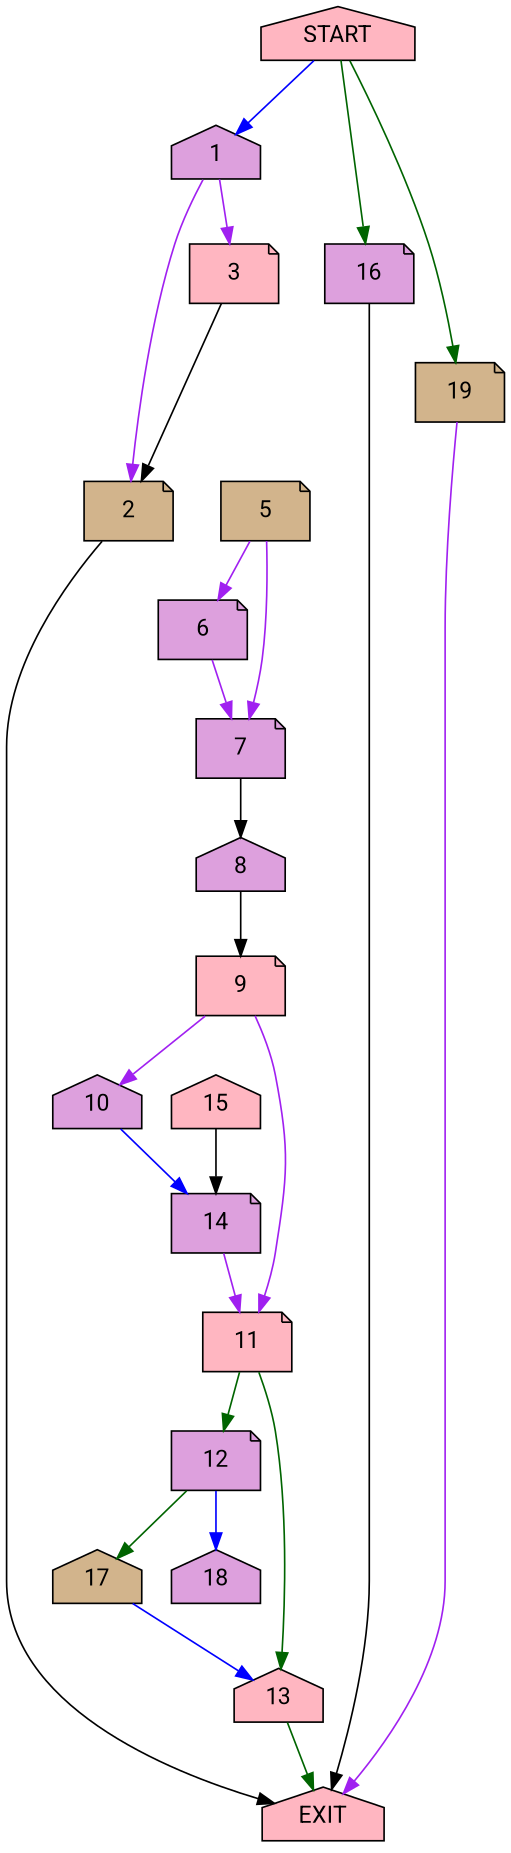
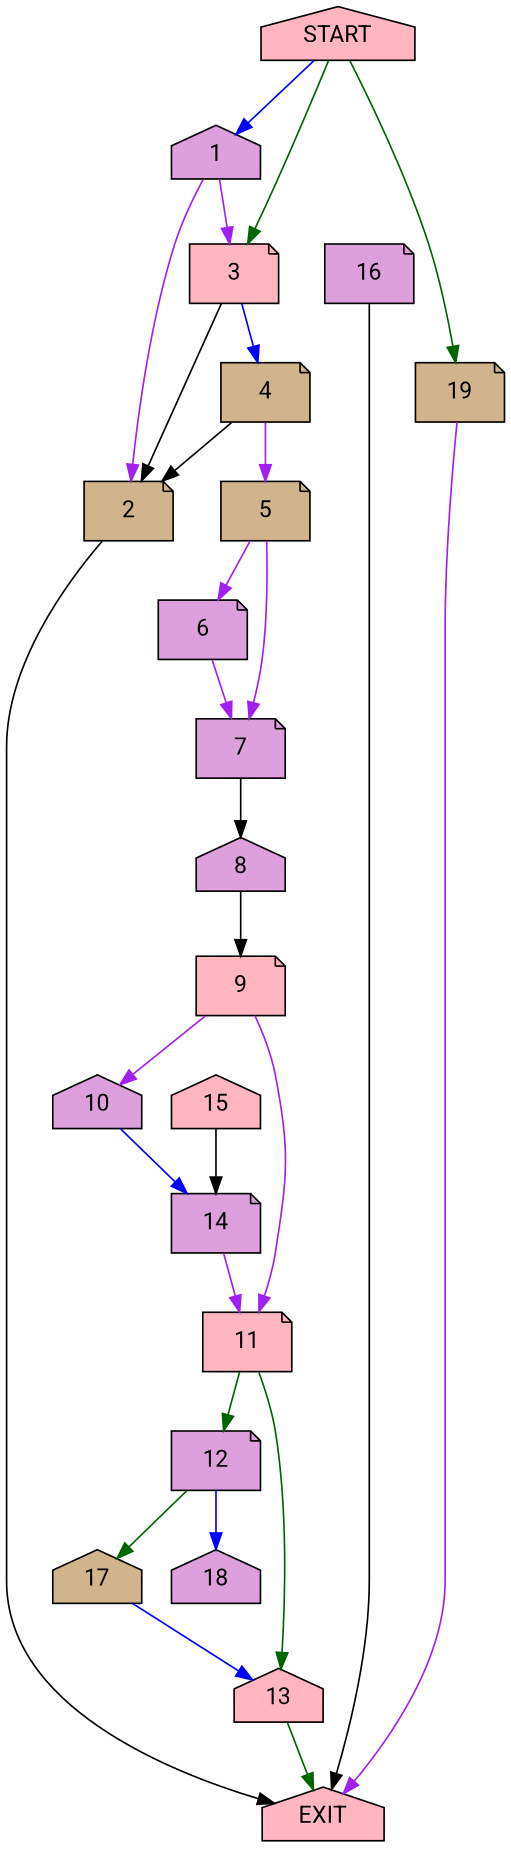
edge "START" -> "16": now "START" -> "3"
node "4": added
